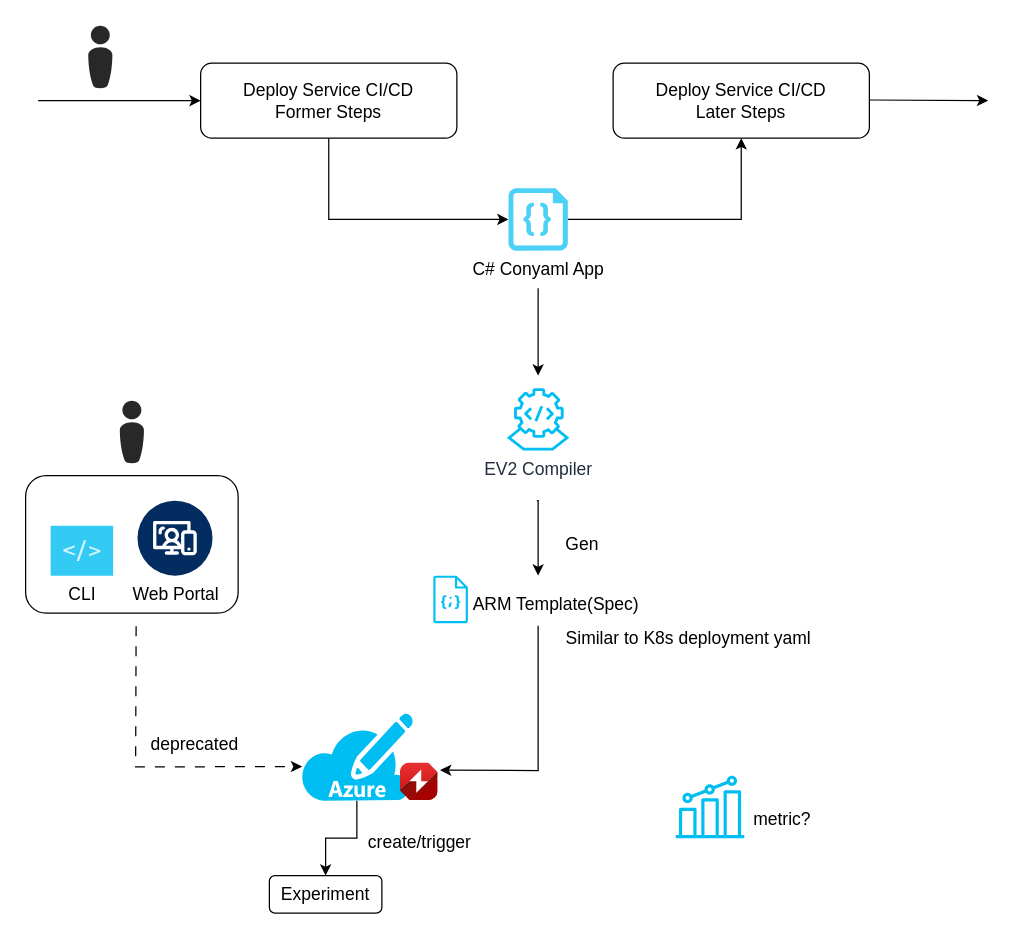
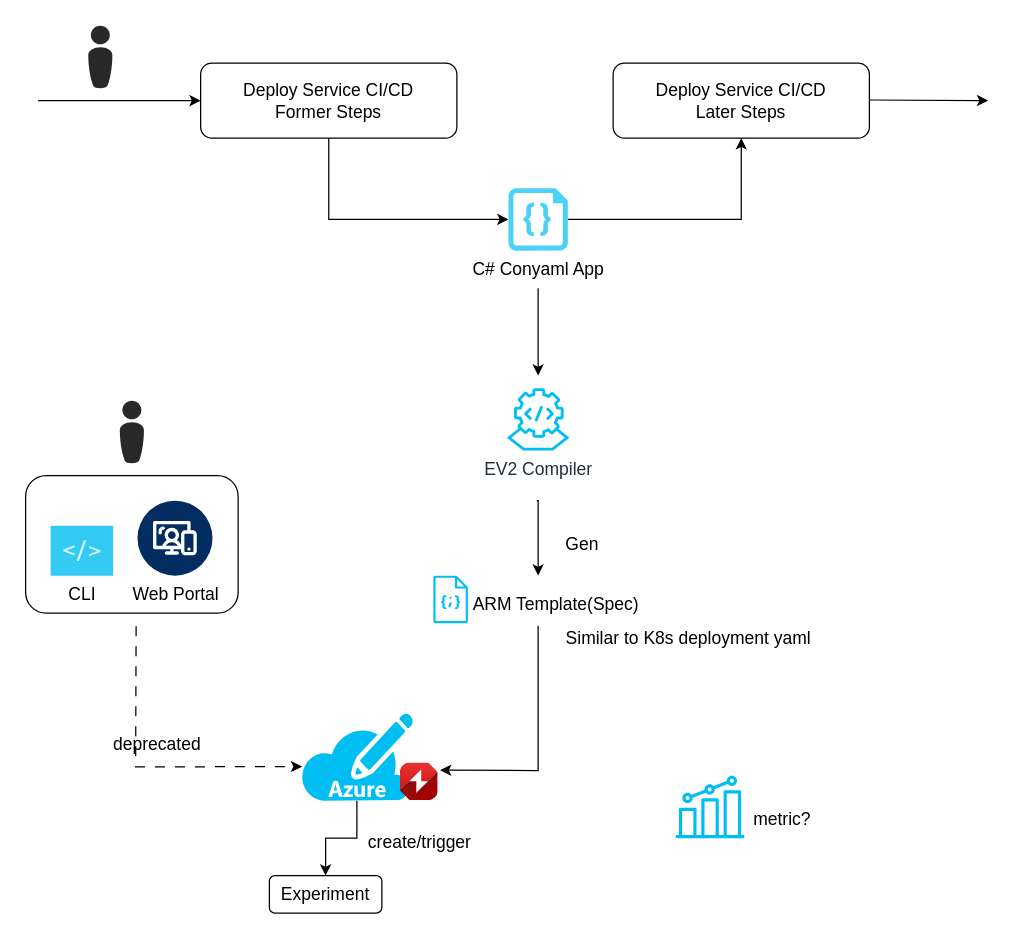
node "deprecated": moved (194, 744) -> (157, 744)
